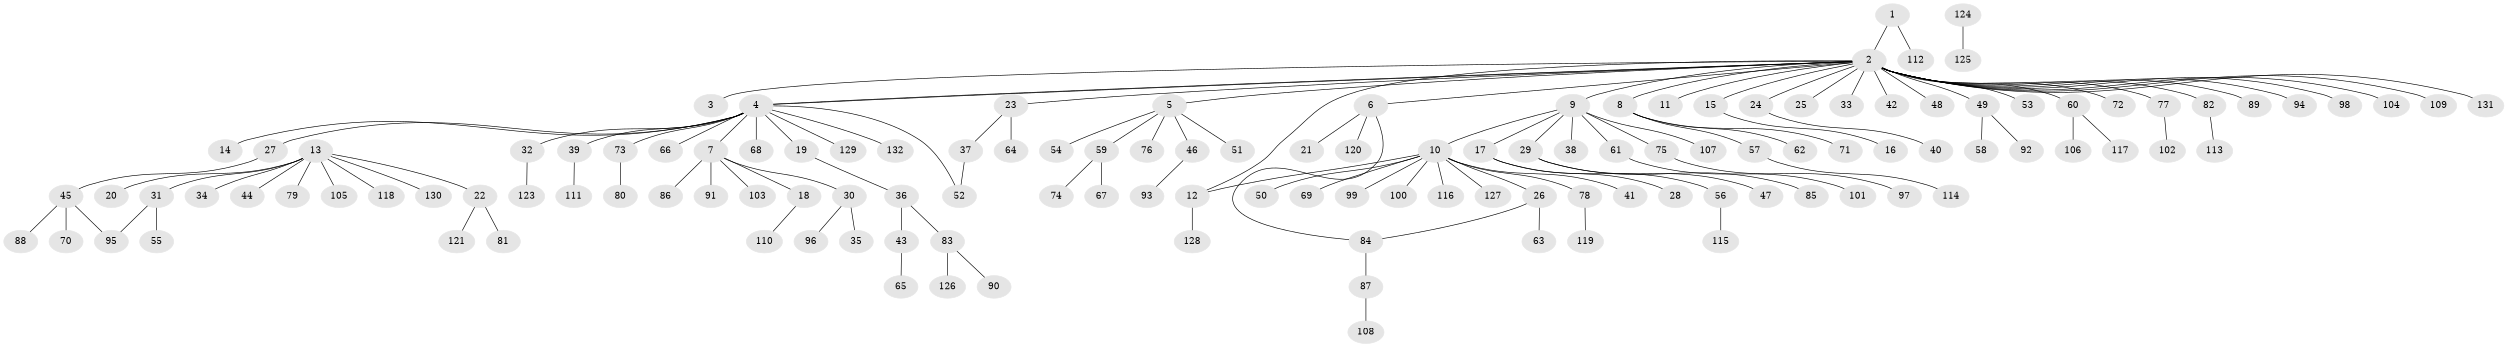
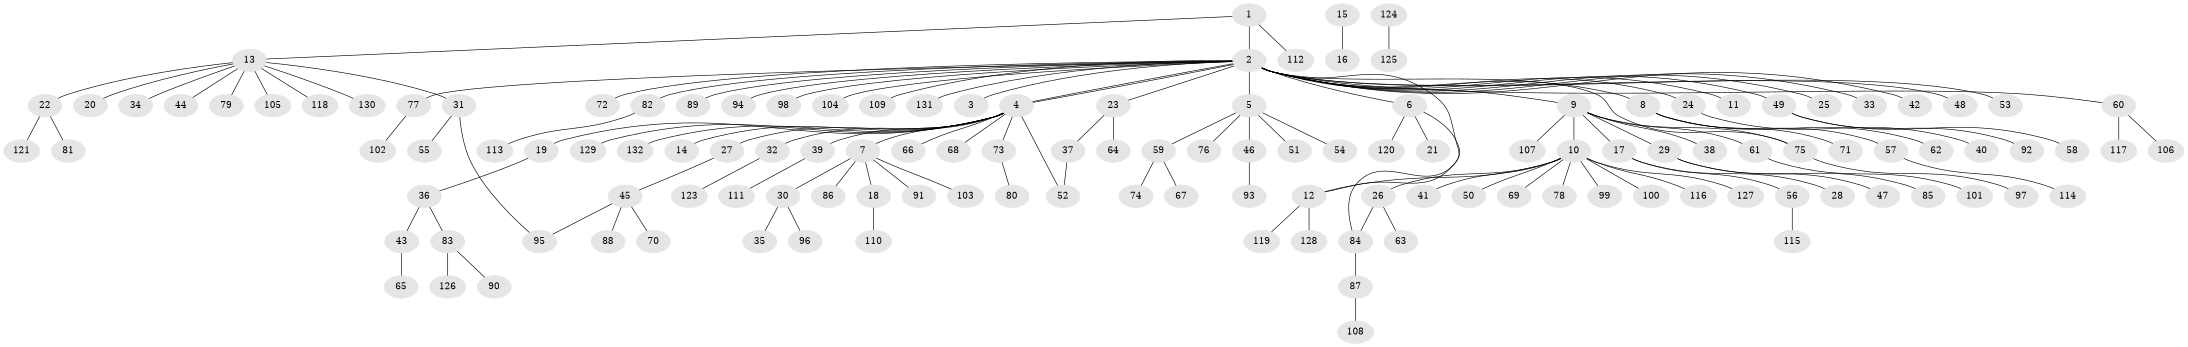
edge "1" -- "13": added
edge "2" -- "15": now "2" -- "75"
edge "78" -- "119": now "12" -- "119"
